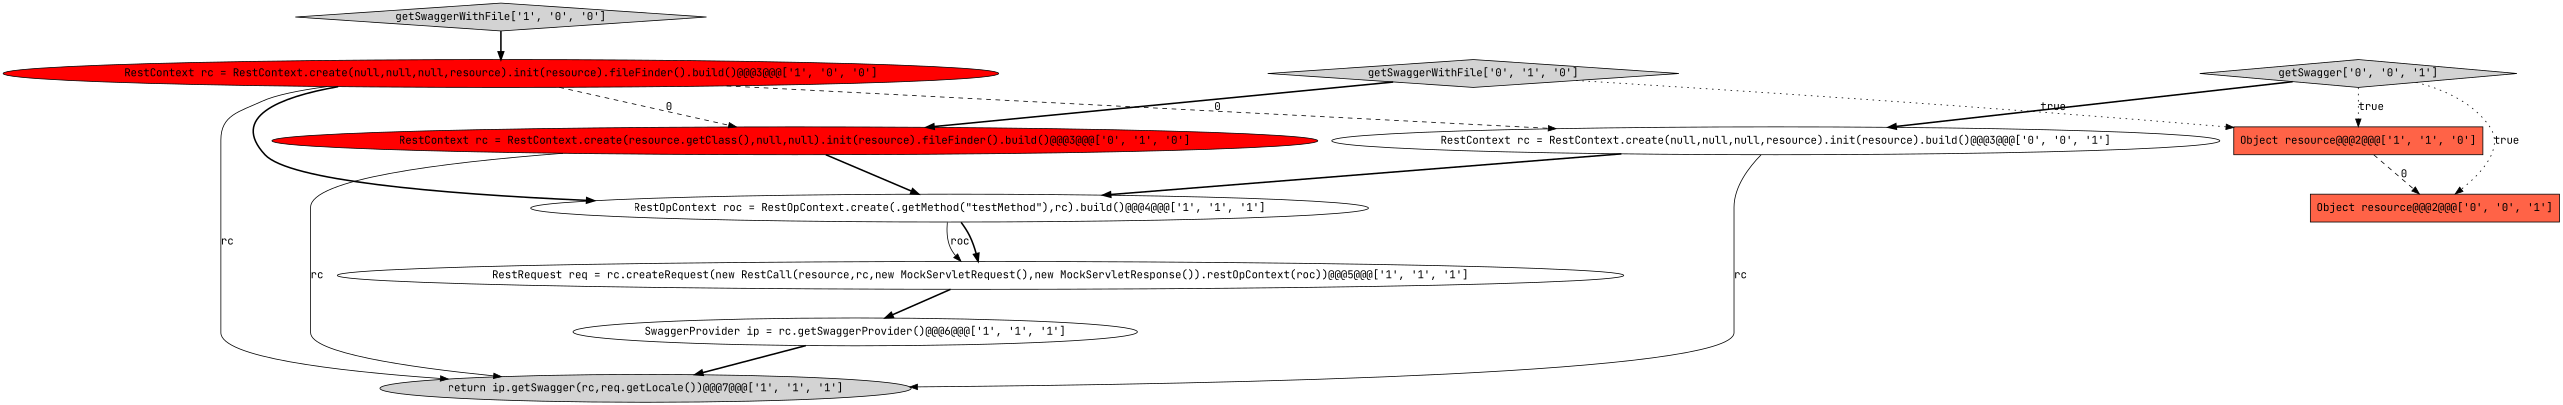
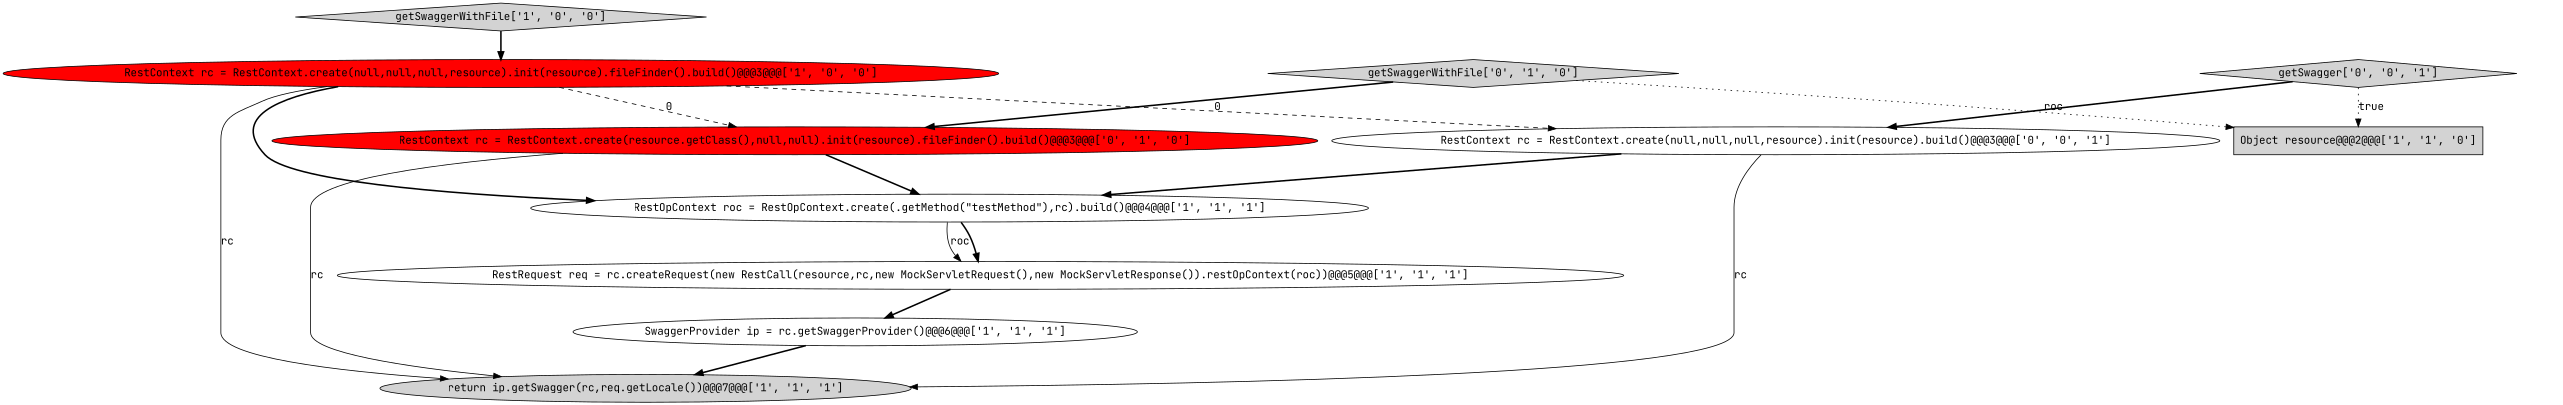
edge "getSwaggerWithFile['0', '1', '0']" -> "Object resource@@@2@@@['1', '1', '0']": label "true" -> "roc"
node "Object resource@@@2@@@['1', '1', '0']": fillcolor tomato -> lightgray
node "Object resource@@@2@@@['0', '0', '1']": removed
